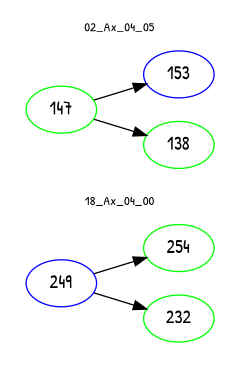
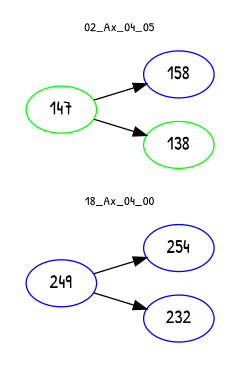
node "153": label "153" -> "158"
node "254": color green -> blue
node "232": color green -> blue
